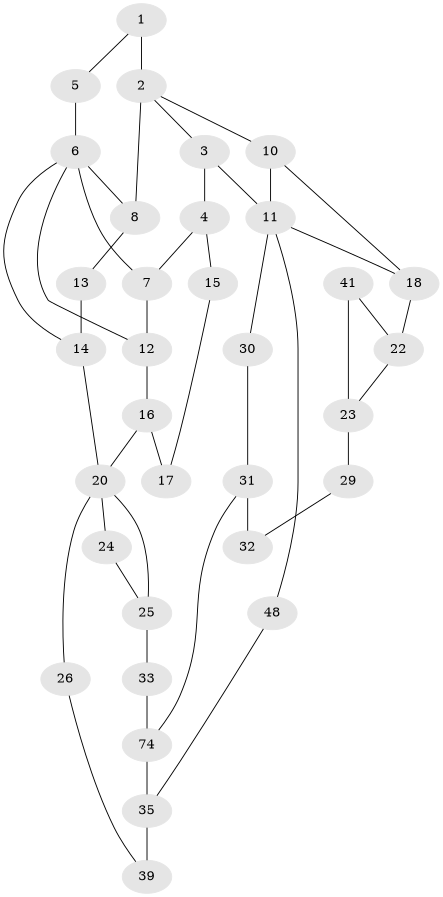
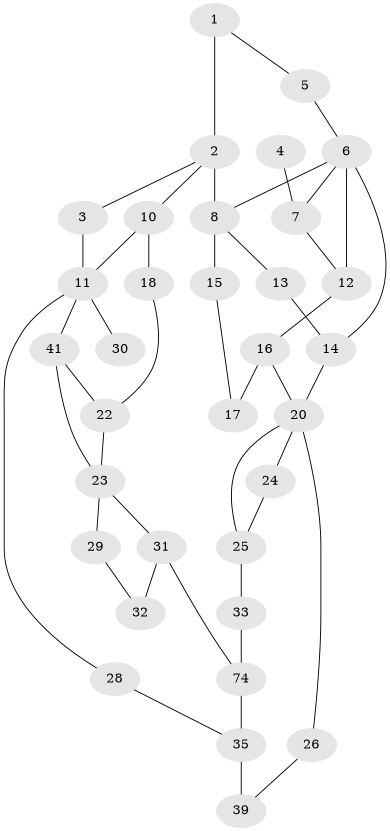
edge "3" -- "4": removed
edge "11" -- "18": now "11" -- "41"
edge "4" -- "15": now "8" -- "15"
edge "30" -- "31": now "23" -- "31"
node "48": label "48" -> "28"
